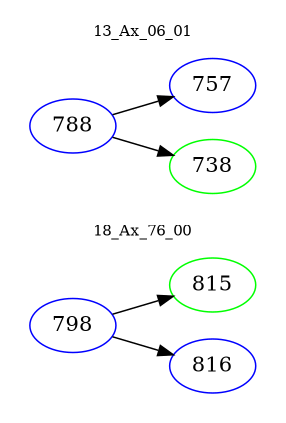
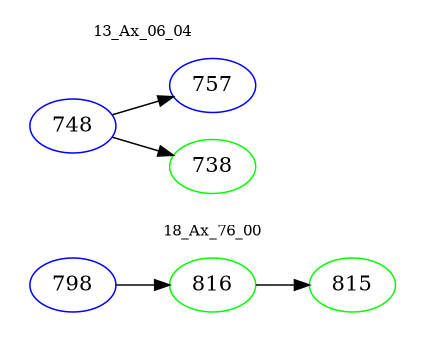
cluster "13_Ax_06_01": label "13_Ax_06_01" -> "13_Ax_06_04"
node "788": label "788" -> "748"
edge "798" -> "815": now "816" -> "815"
node "816": color blue -> green
